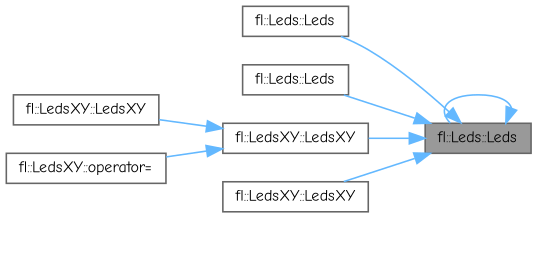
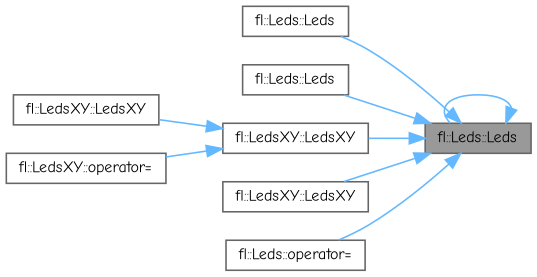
node "fl::Leds::operator=": added
